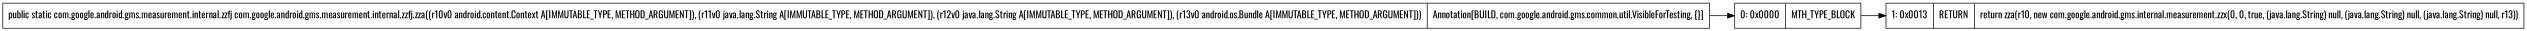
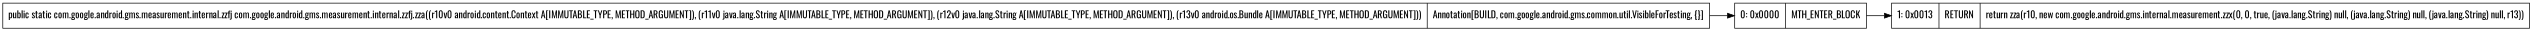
node "0: 0x0000": text "MTH_TYPE_BLOCK" -> "MTH_ENTER_BLOCK"
